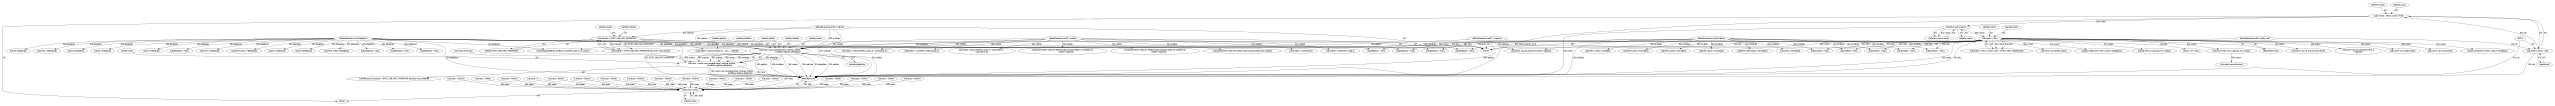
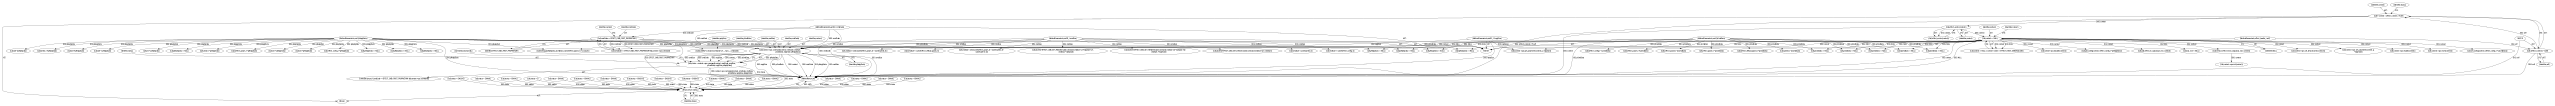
node "(MethodReturn,NULL)": label "(MethodReturn,NULL)" -> "(Identifier,NULL)"
